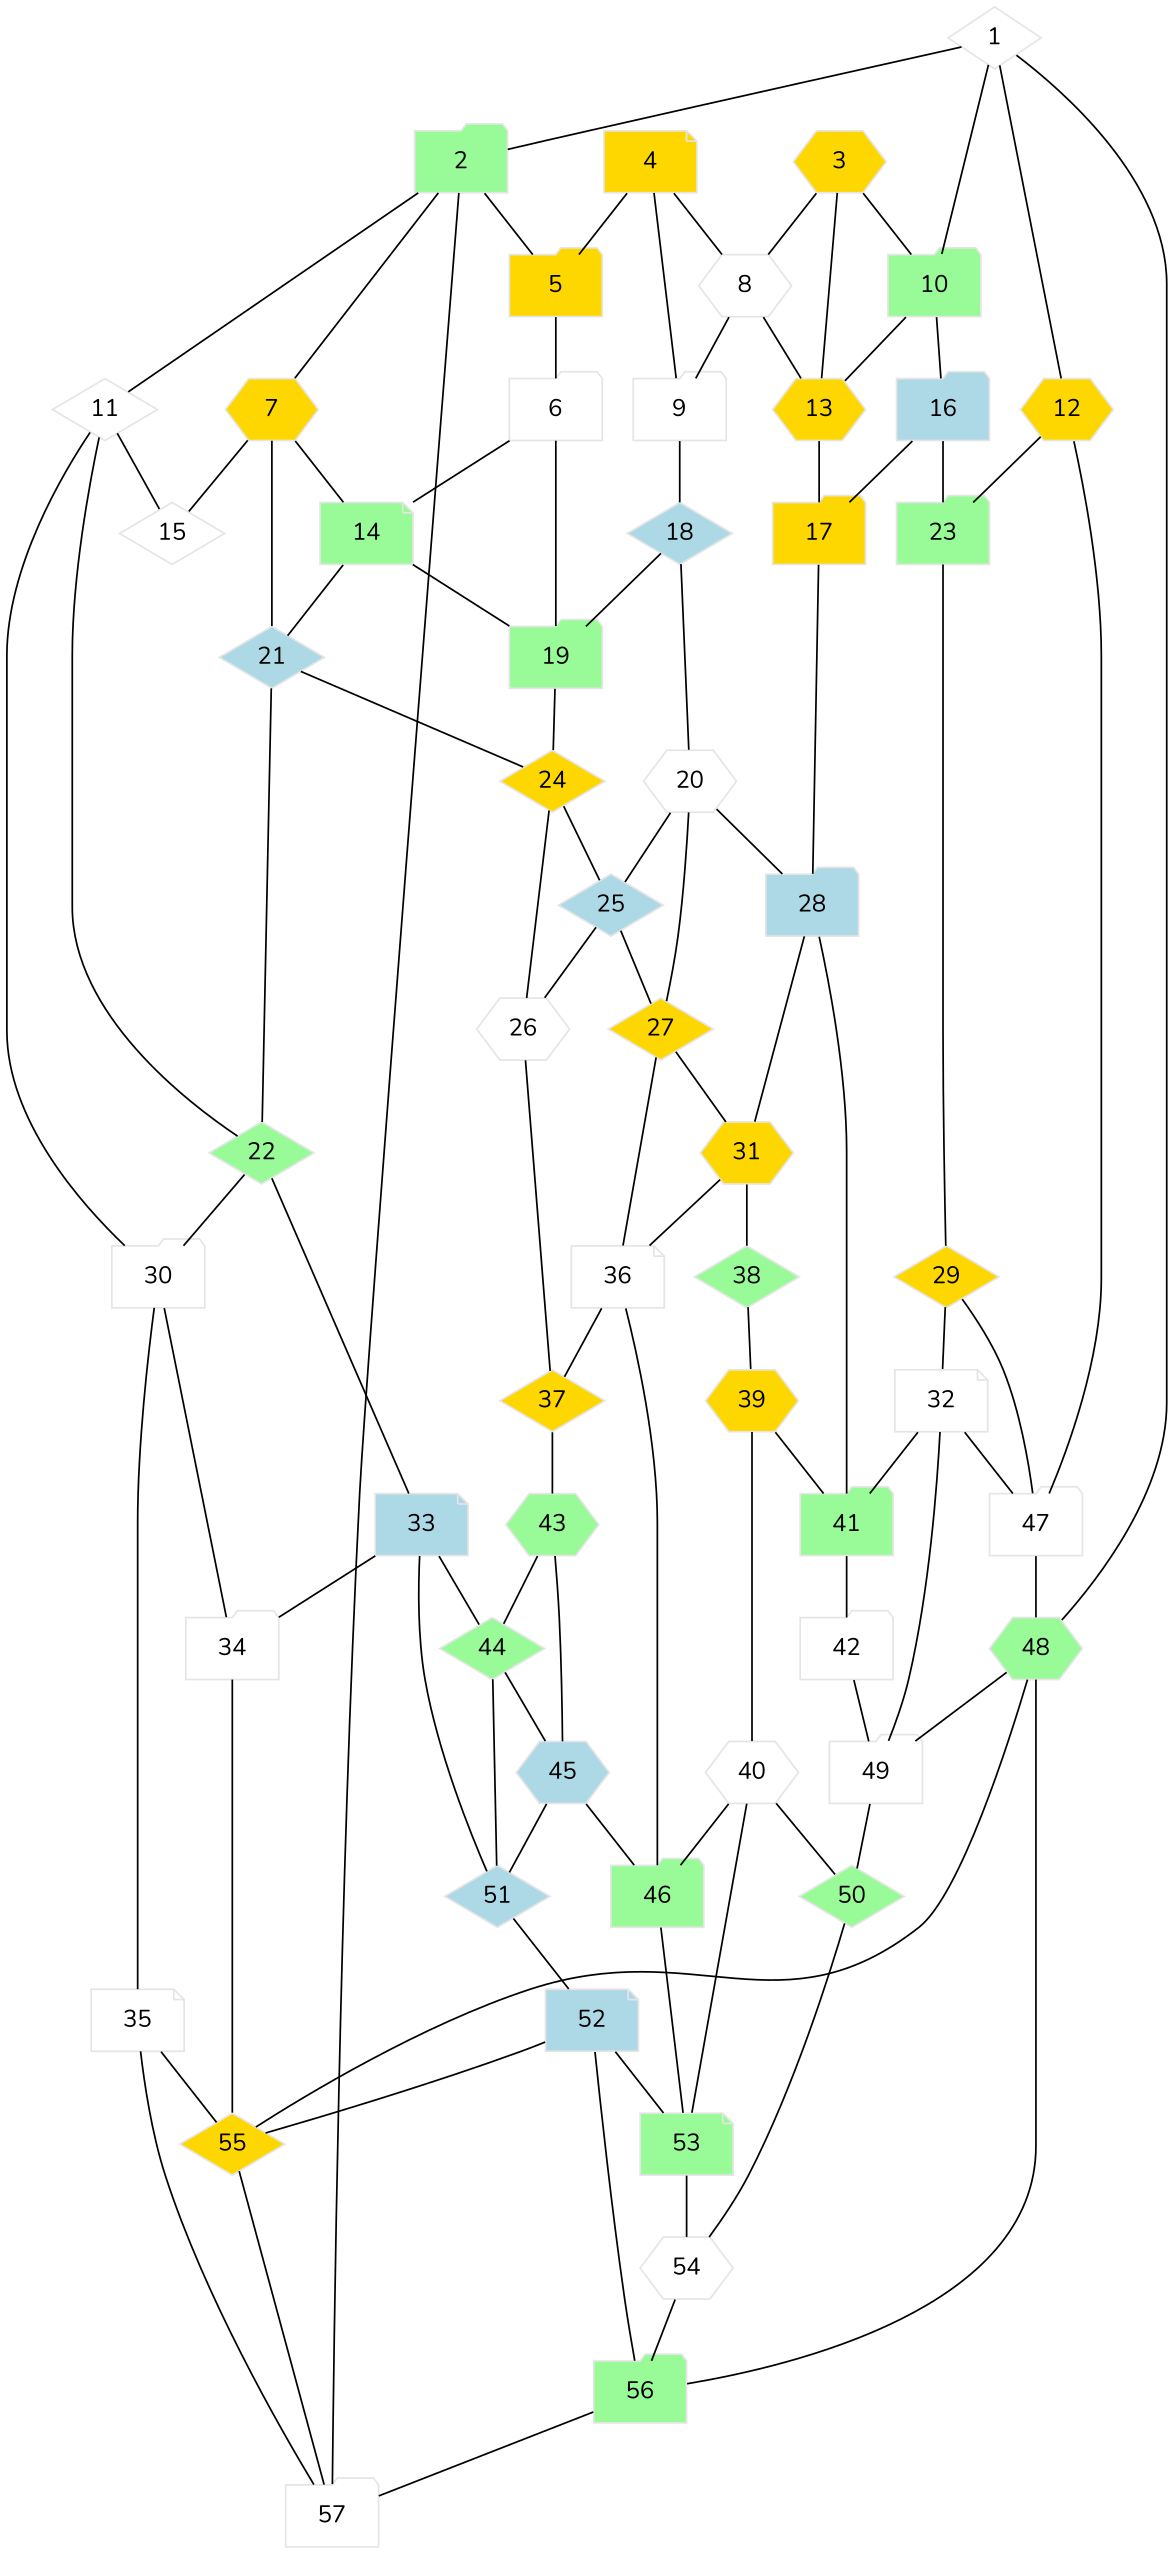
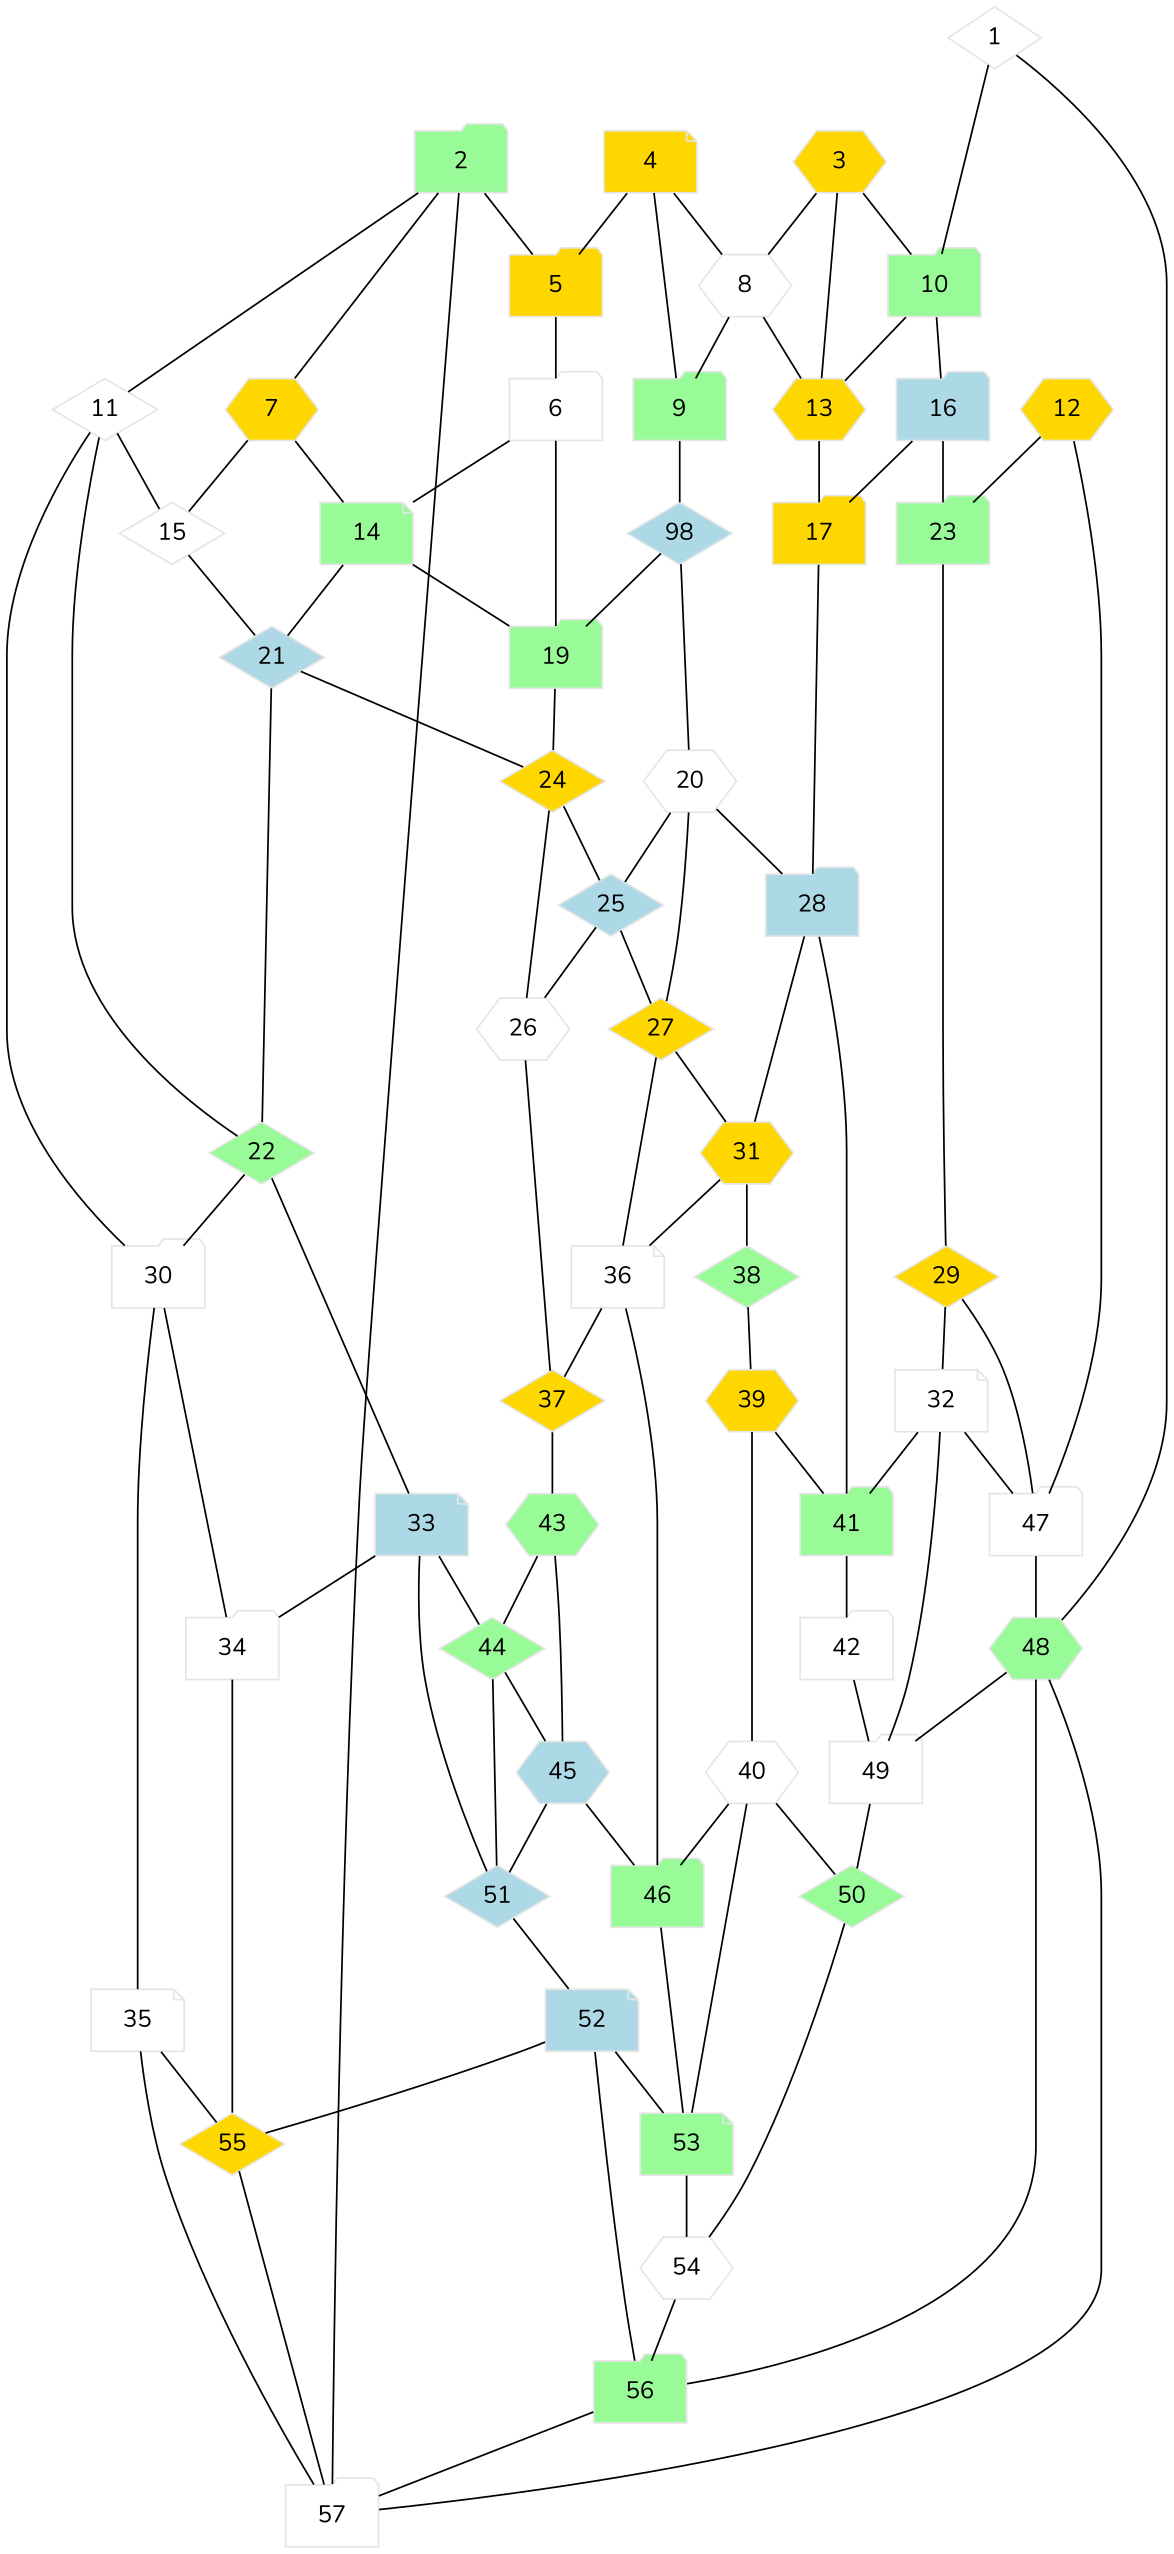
edge "1" -- "2": removed
edge "1" -- "12": removed
node "9": fillcolor white -> palegreen
edge "7" -- "21": now "15" -- "21"
node "18": label "18" -> "98"
edge "48" -- "55": now "48" -- "57"
